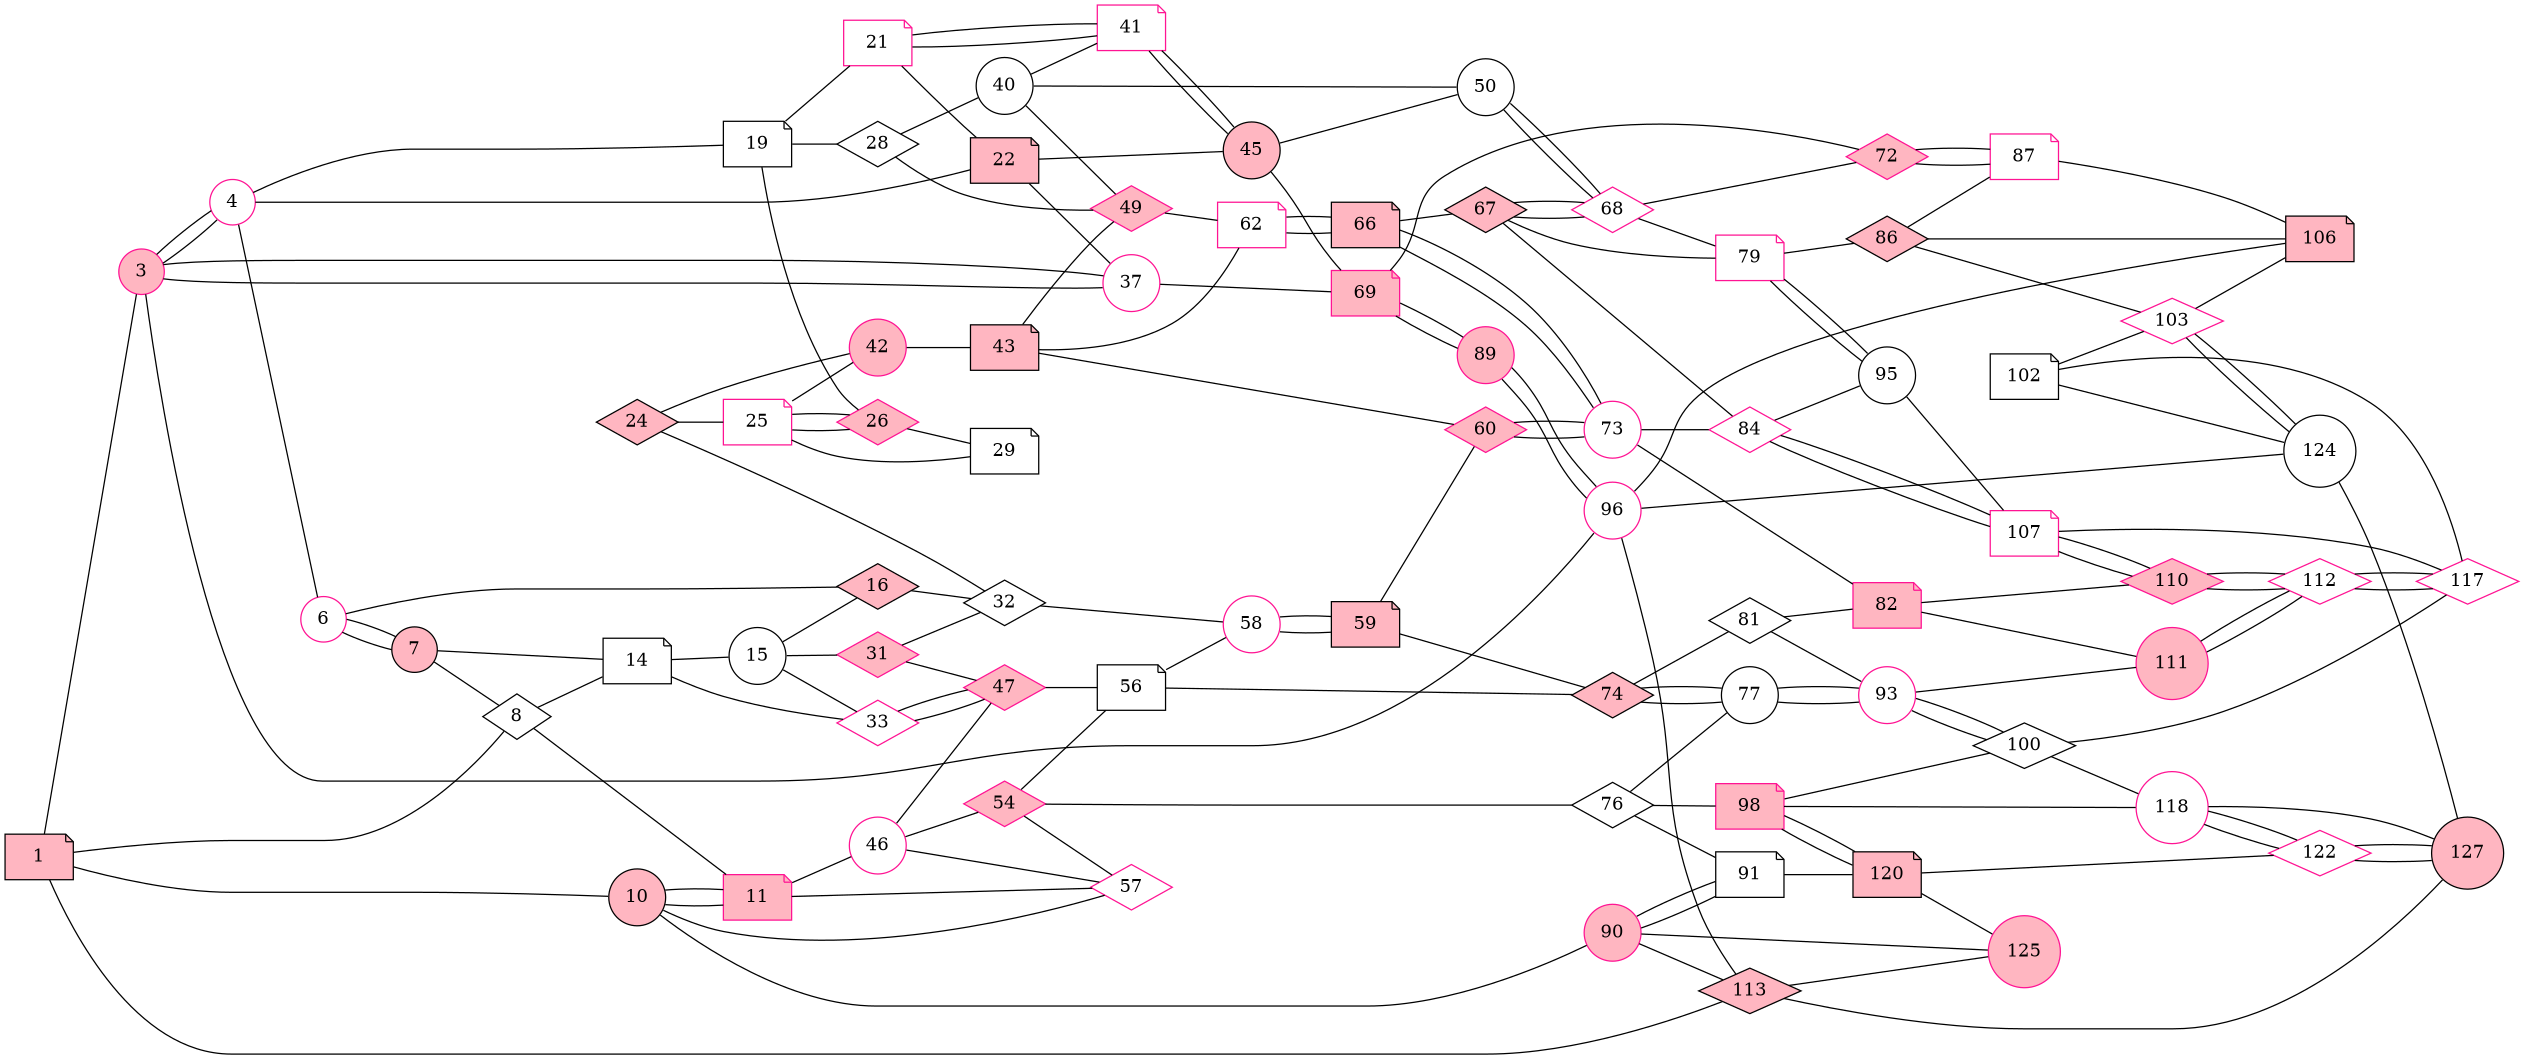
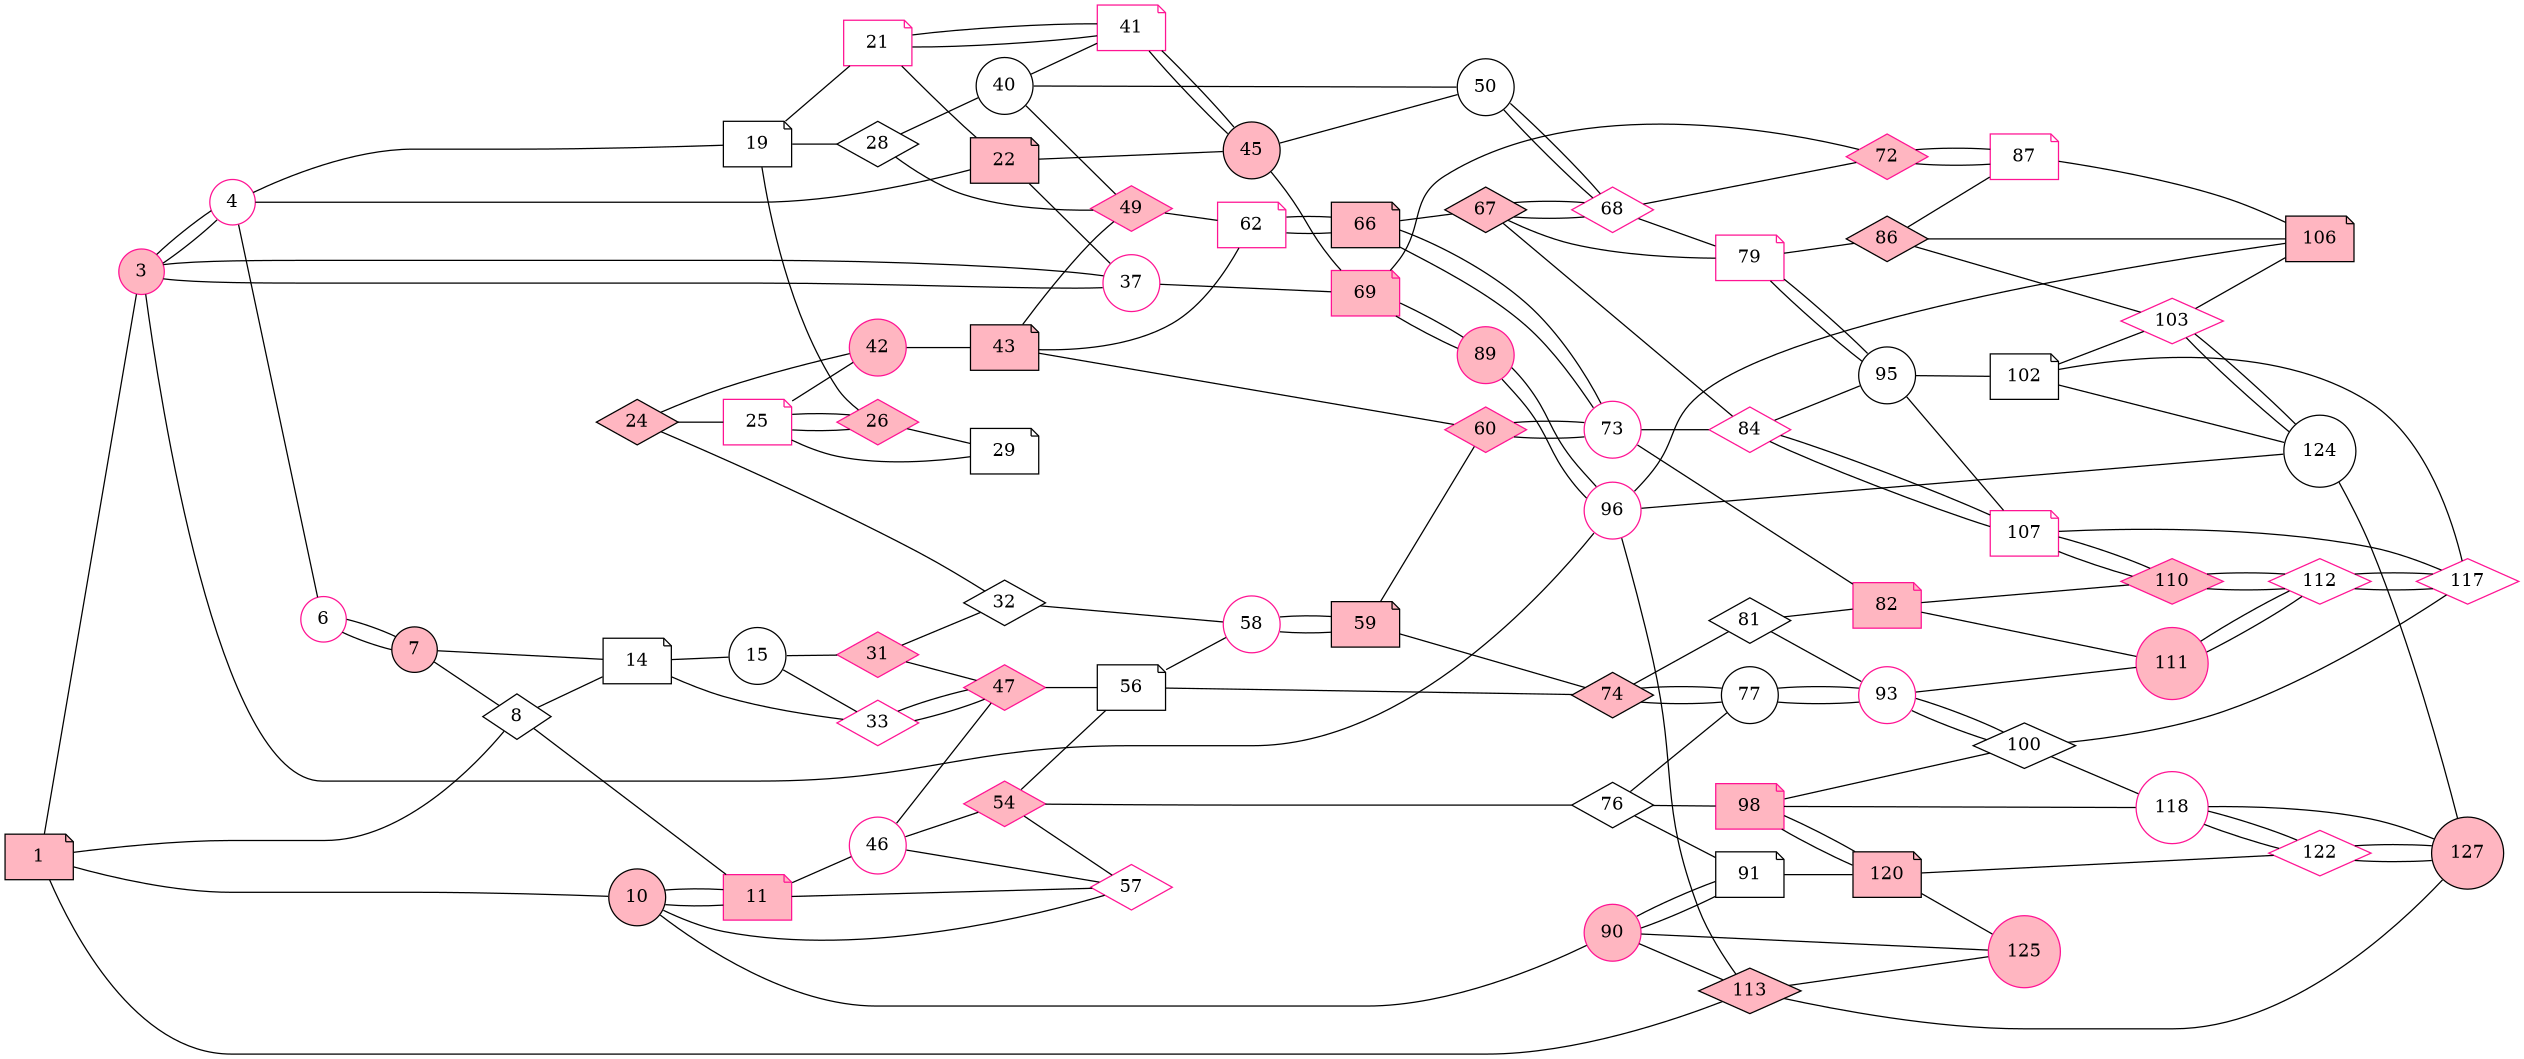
edge "95" -- "102": added
node "16": removed
